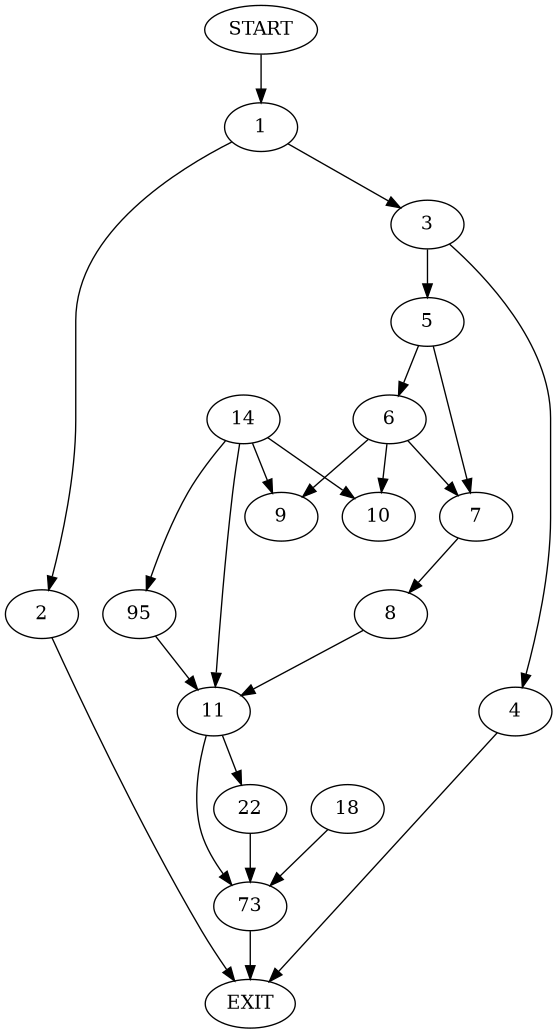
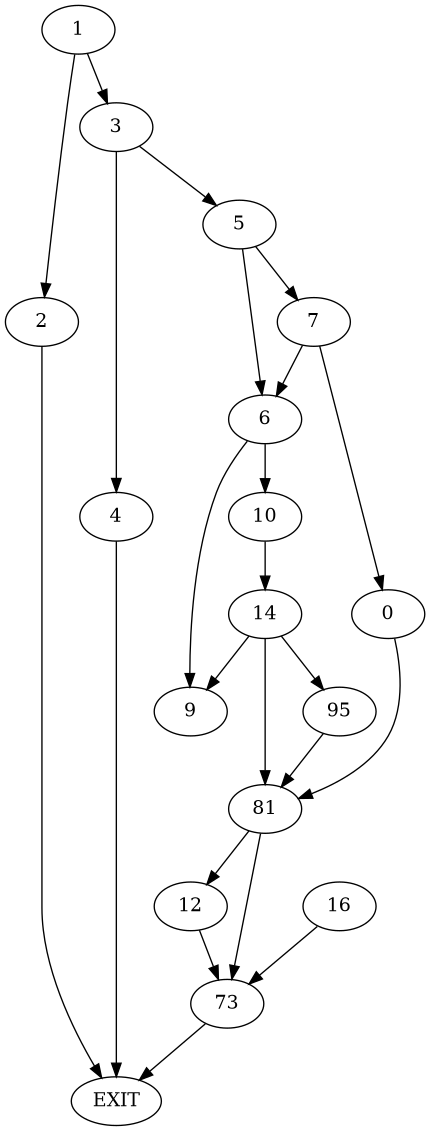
node "START": removed
edge "6" -> "7": reversed
edge "14" -> "10": reversed
node "8": label "8" -> "0"
node "11": label "11" -> "81"
node "22": label "22" -> "12"
node "18": label "18" -> "16"
